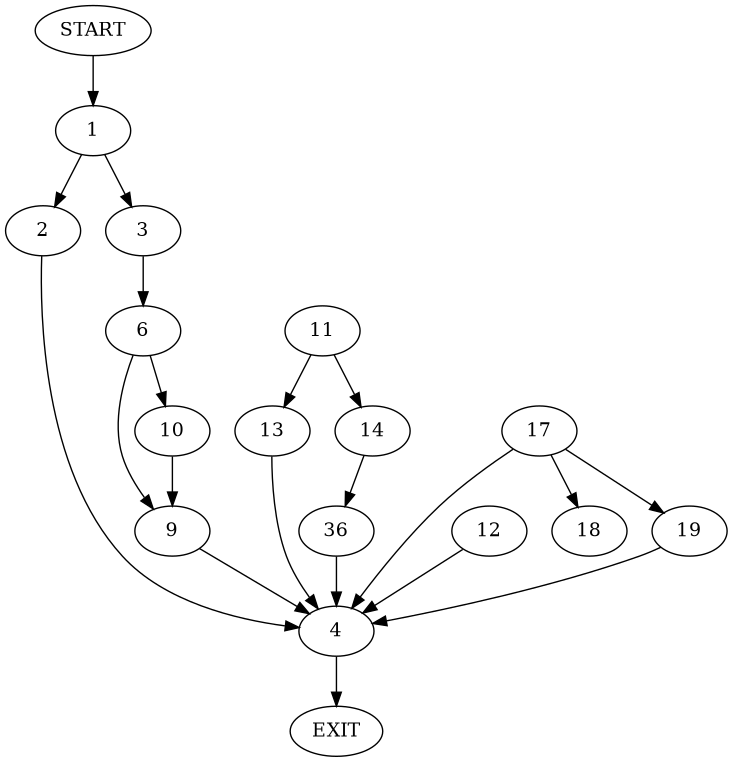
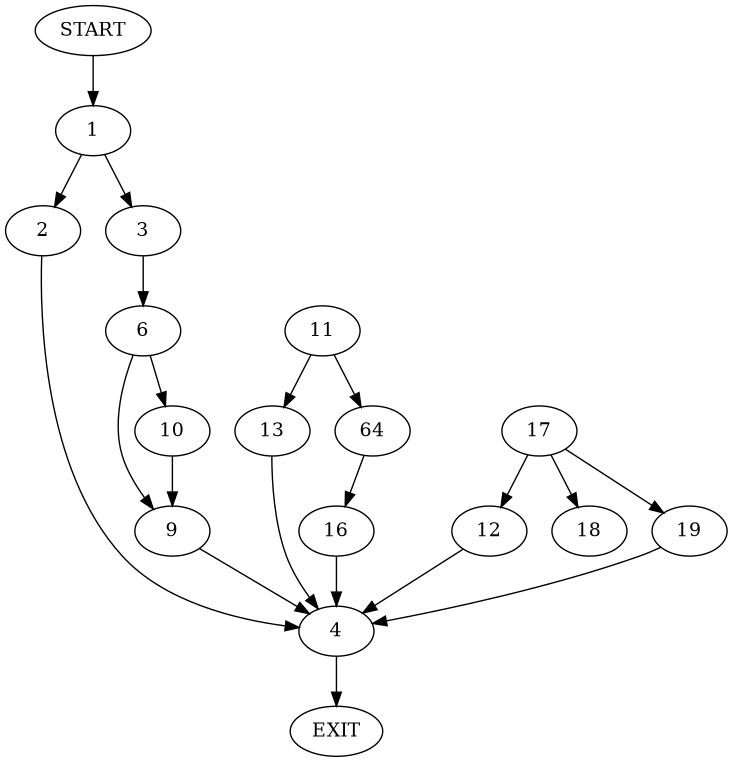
node "14": label "14" -> "64"
edge "17" -> "4": now "17" -> "12"
node "36": label "36" -> "16"
